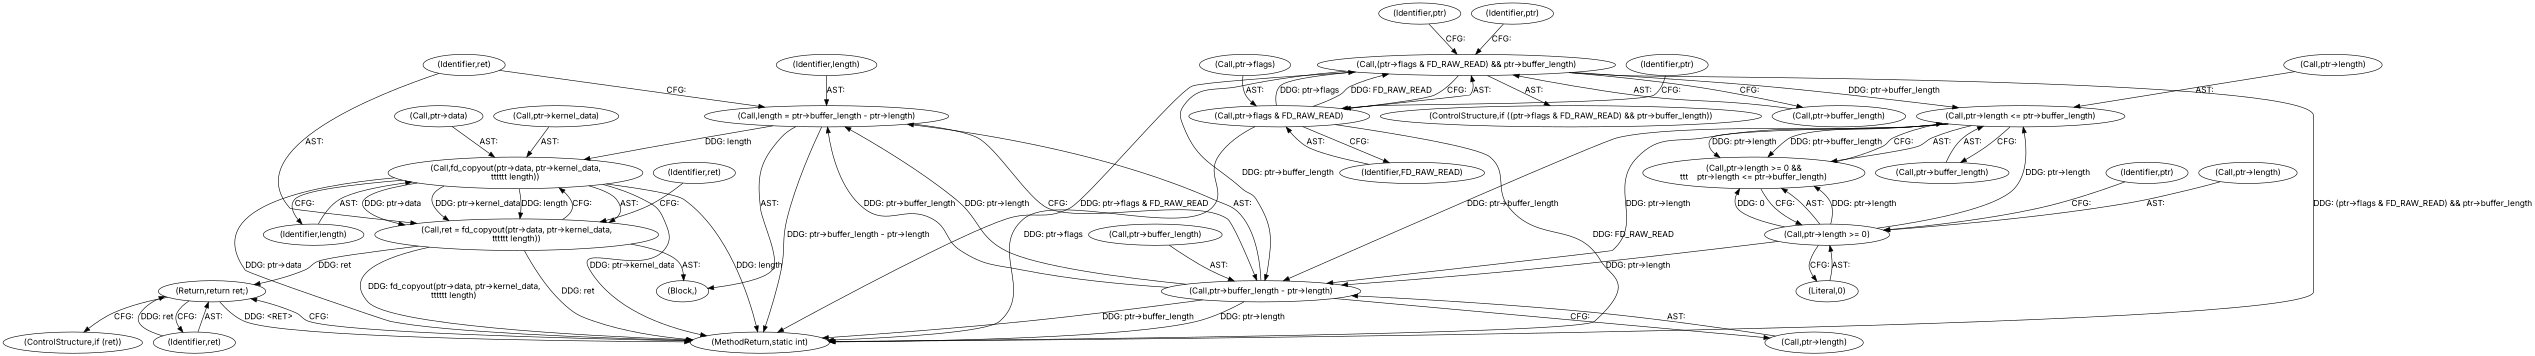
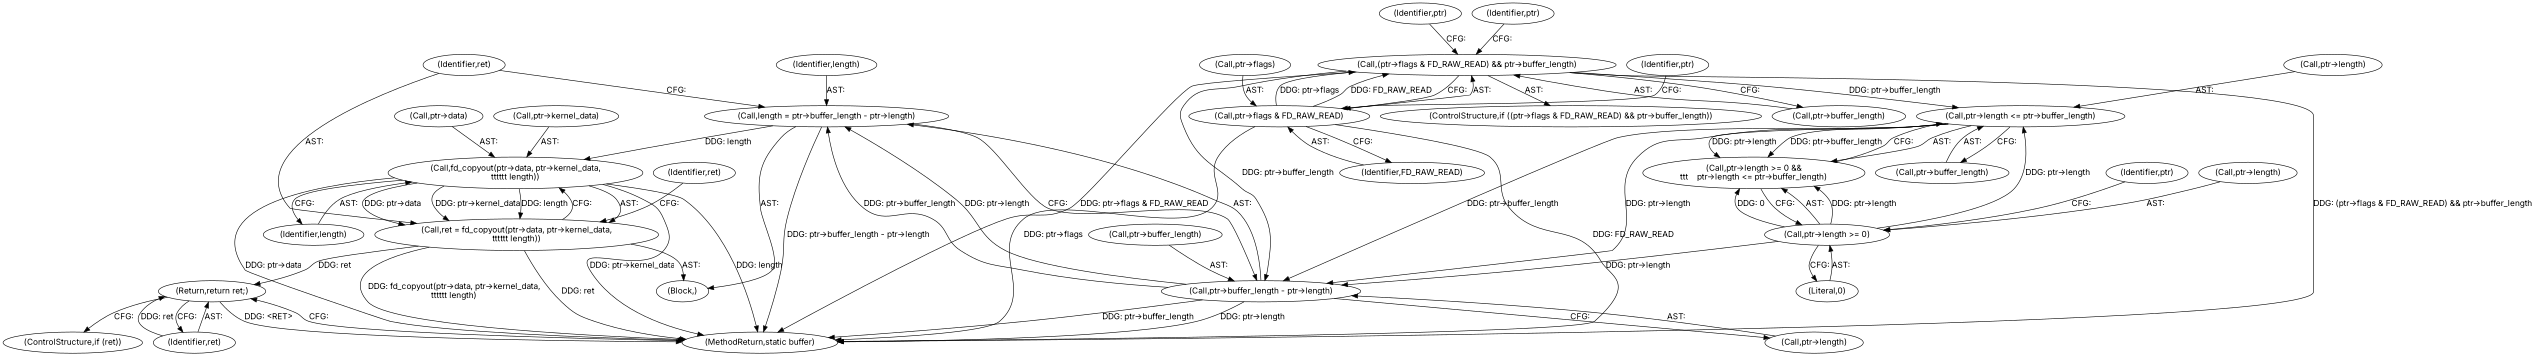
node "(MethodReturn,static int)": label "(MethodReturn,static int)" -> "(MethodReturn,static buffer)"
